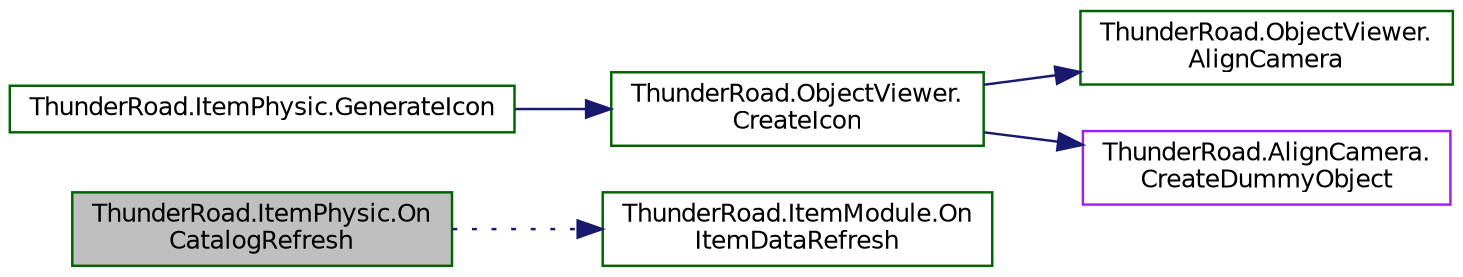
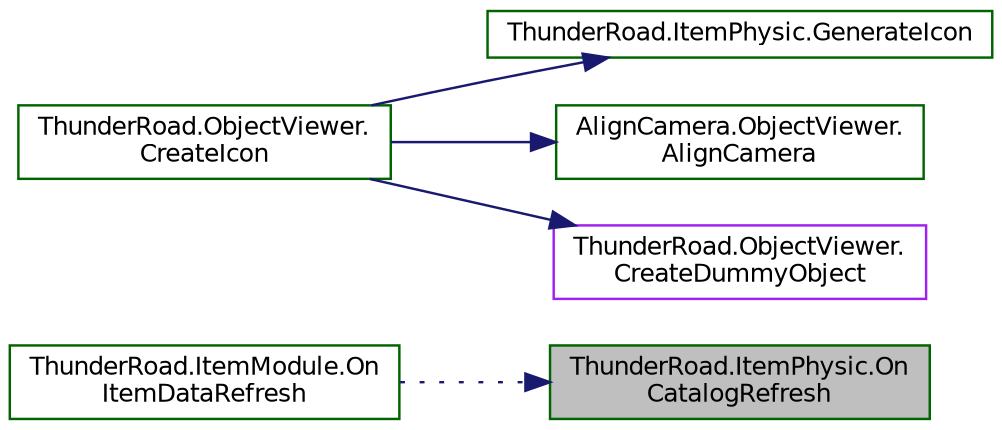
node "ThunderRoad.ObjectViewer. AlignCamera": label "ThunderRoad.ObjectViewer. AlignCamera" -> "AlignCamera.ObjectViewer. AlignCamera"
edge "ThunderRoad.ItemPhysic.GenerateIcon" -> "ThunderRoad.ObjectViewer. CreateIcon": reversed
node "ThunderRoad.AlignCamera. CreateDummyObject": label "ThunderRoad.AlignCamera. CreateDummyObject" -> "ThunderRoad.ObjectViewer. CreateDummyObject"
edge "ThunderRoad.ItemPhysic.On CatalogRefresh" -> "ThunderRoad.ItemModule.On ItemDataRefresh": reversed
